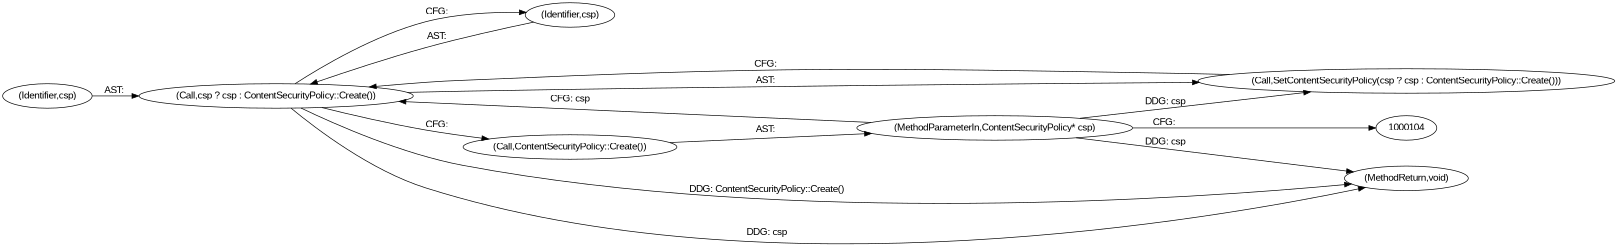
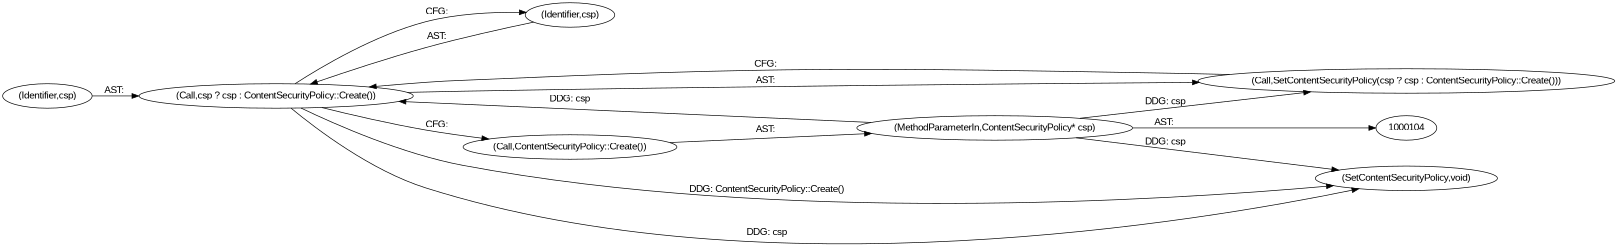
edge "(MethodParameterIn,ContentSecurityPolicy* csp)" -> "(Call,csp ? csp : ContentSecurityPolicy::Create())": label "CFG: csp" -> "DDG: csp"
edge "(MethodParameterIn,ContentSecurityPolicy* csp)" -> "1000104": label "CFG: " -> "AST: "
node "(MethodReturn,void)": label "(MethodReturn,void)" -> "(SetContentSecurityPolicy,void)"
